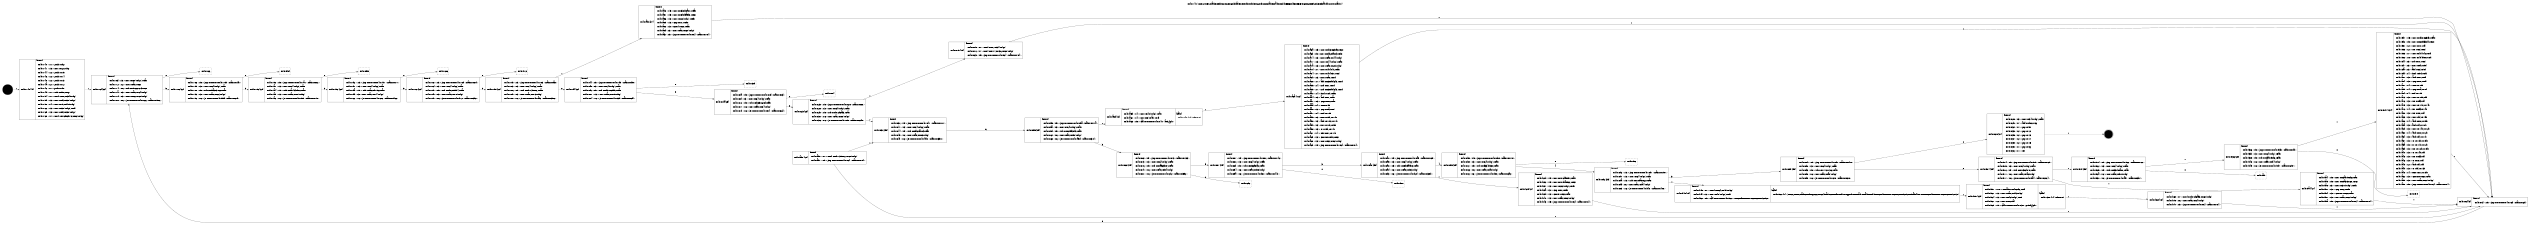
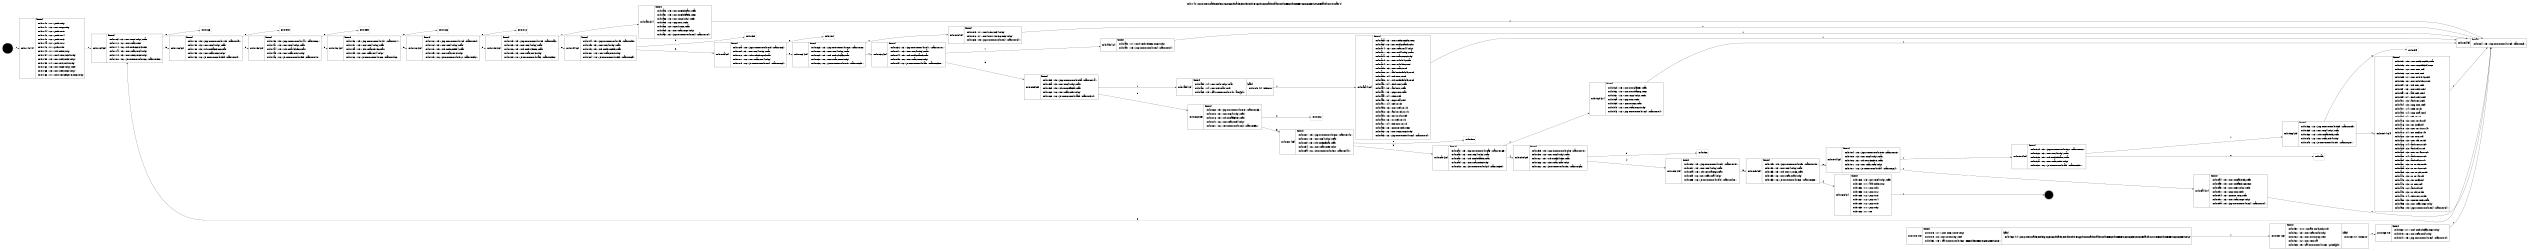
edge "0x401ad0 [12]" -> "0x40183c [25]": reversed
edge "0x4018d2 [25]" -> "0x401b48 [15]": removed, label "1"
